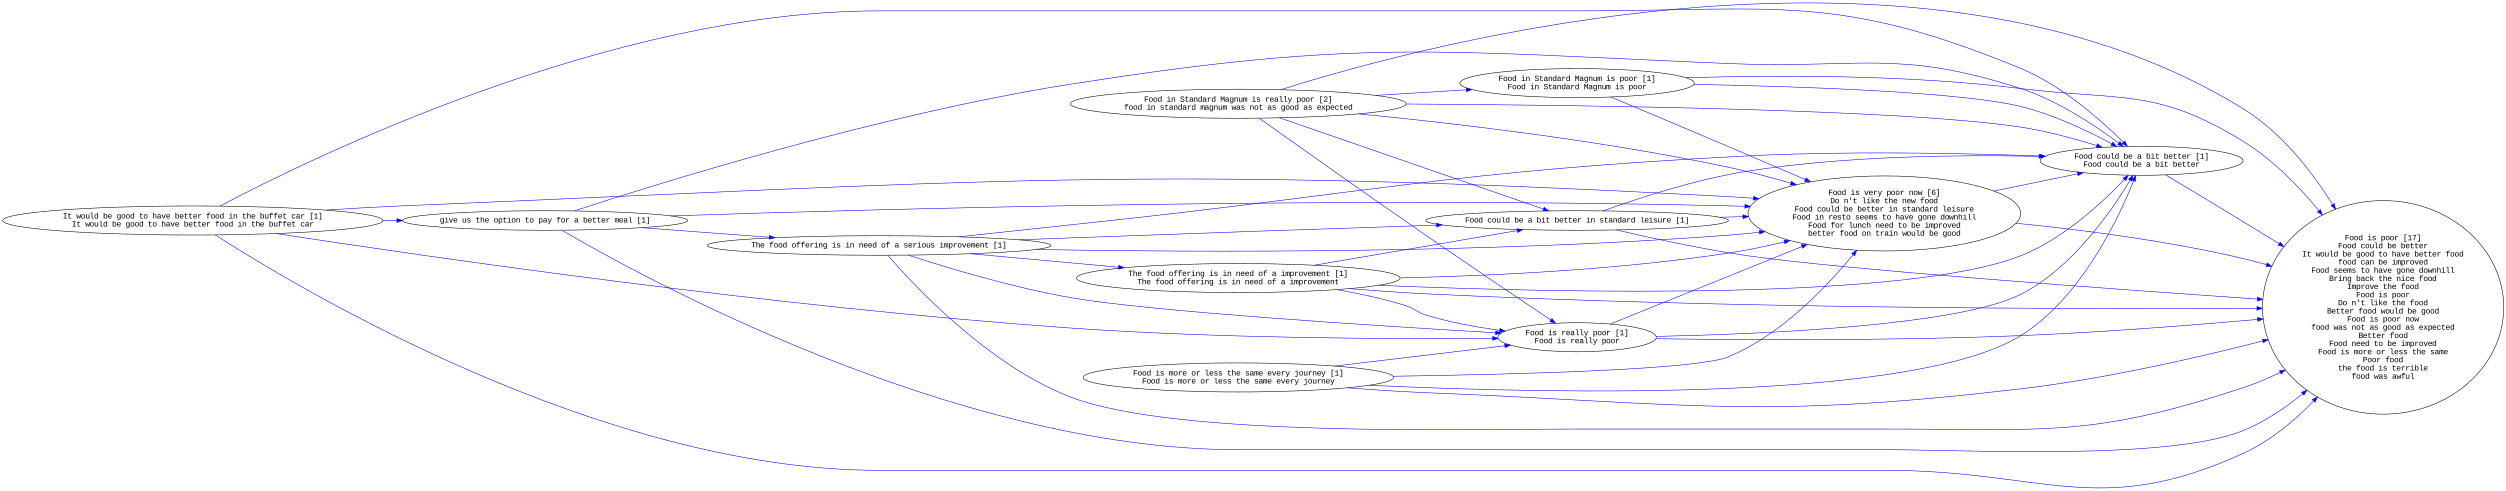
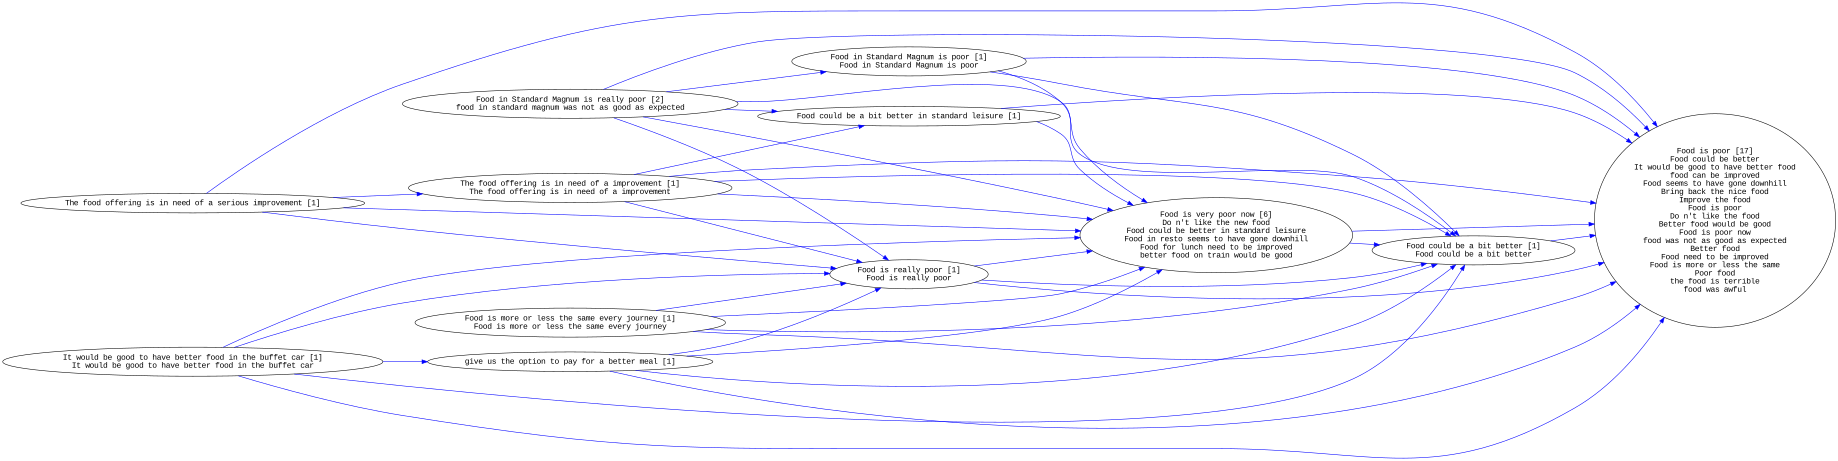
edge "Food could be a bit better in standard leisure [1]" -> "Food could be a bit better [1] Food could be a bit better": removed
edge "The food offering is in need of a serious improvement [1]" -> "Food could be a bit better [1] Food could be a bit better": removed
edge "give us the option to pay for a better meal [1]" -> "The food offering is in need of a serious improvement [1]": now "give us the option to pay for a better meal [1]" -> "Food is really poor [1] Food is really poor"
edge "The food offering is in need of a serious improvement [1]" -> "Food could be a bit better in standard leisure [1]": removed
